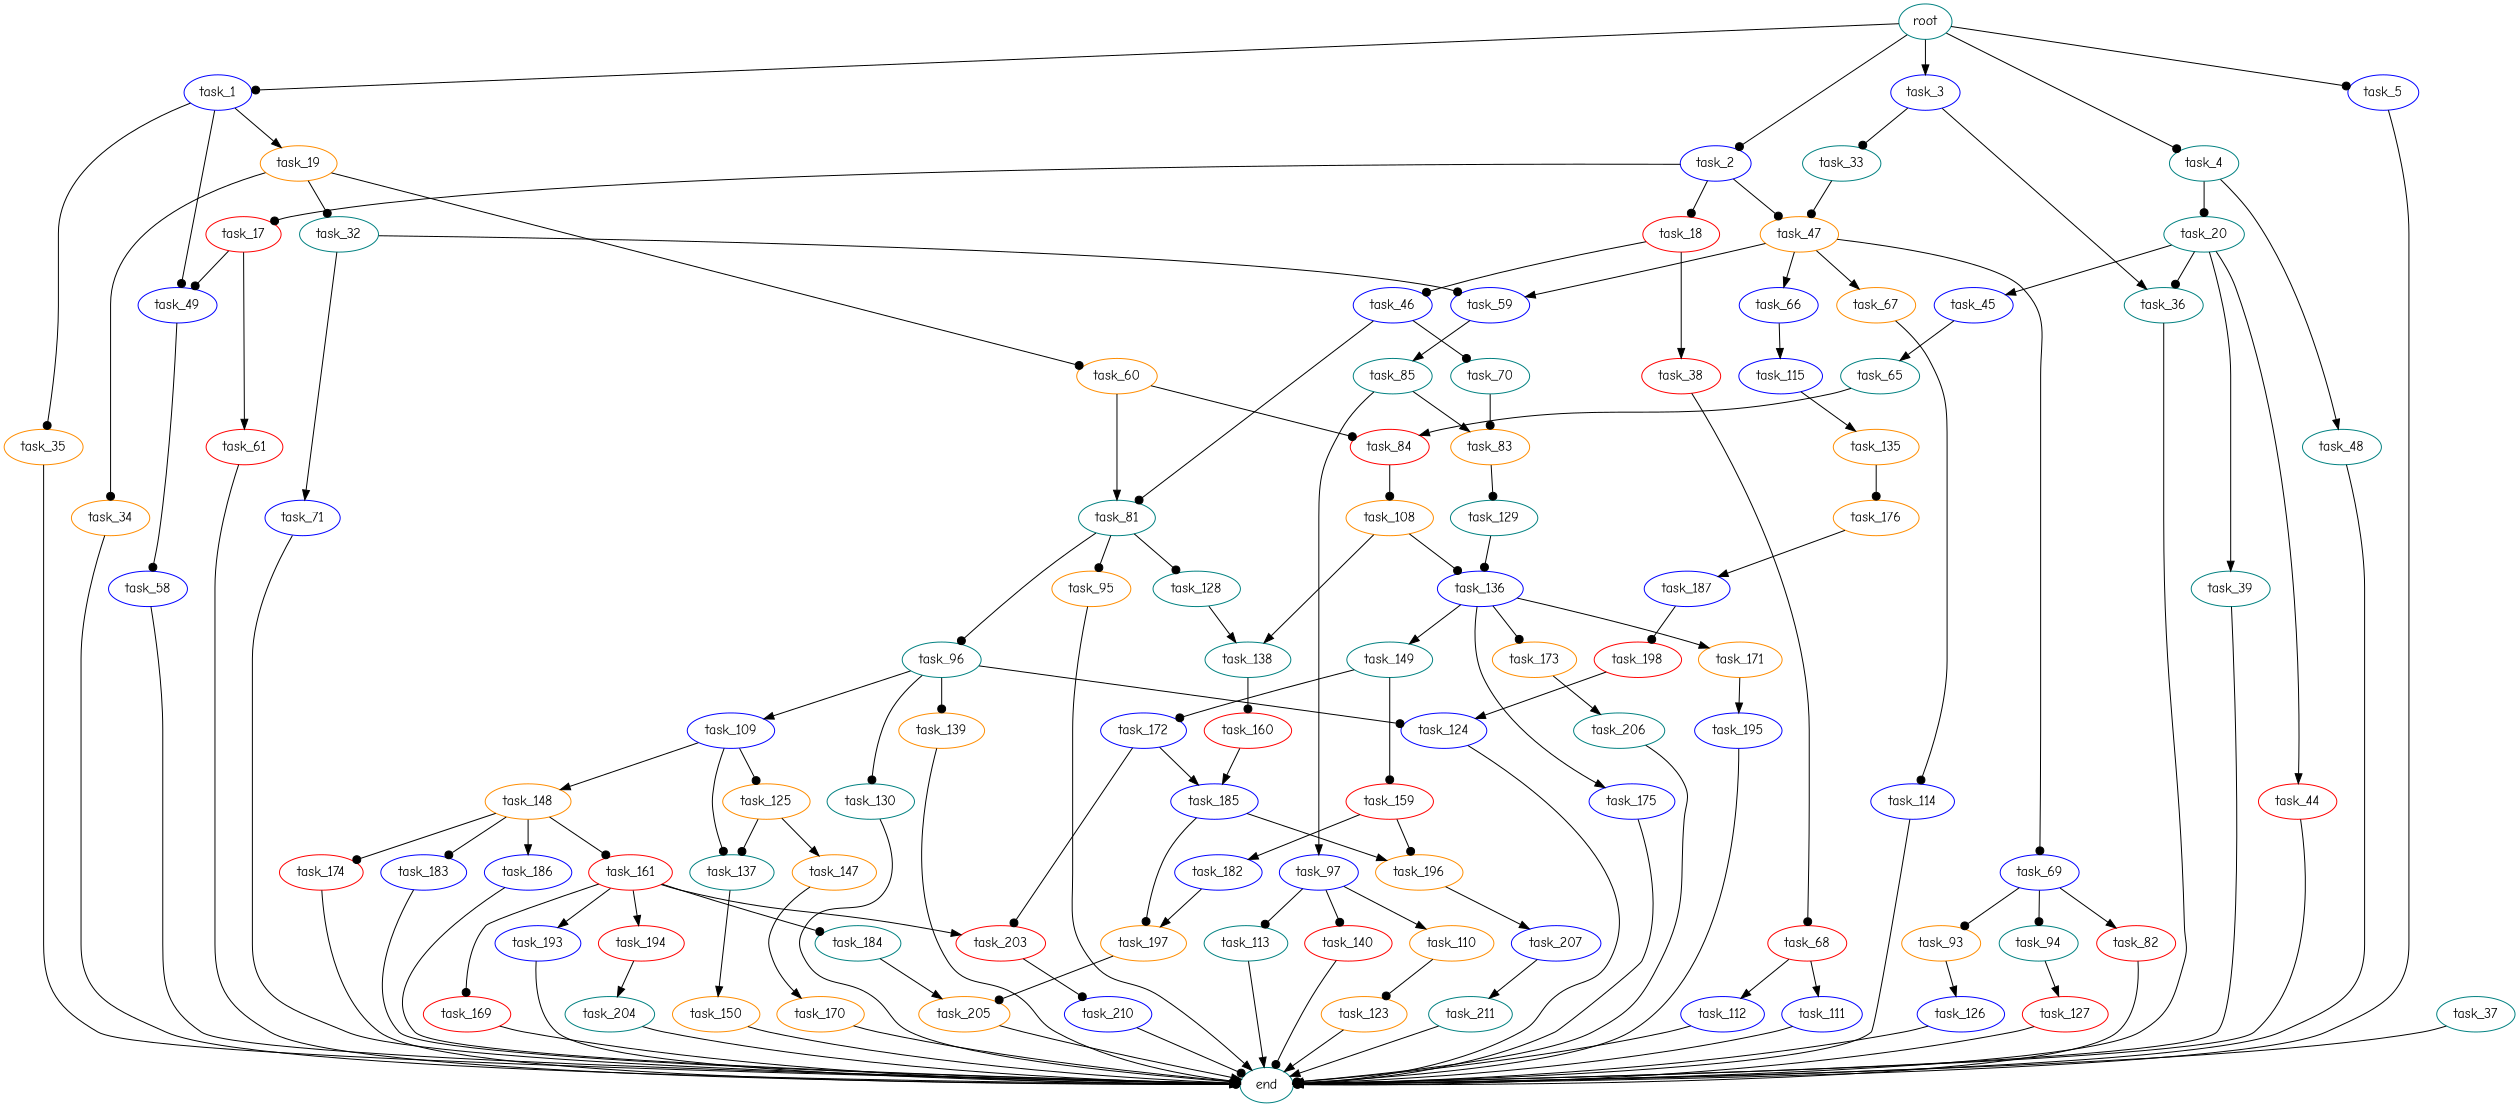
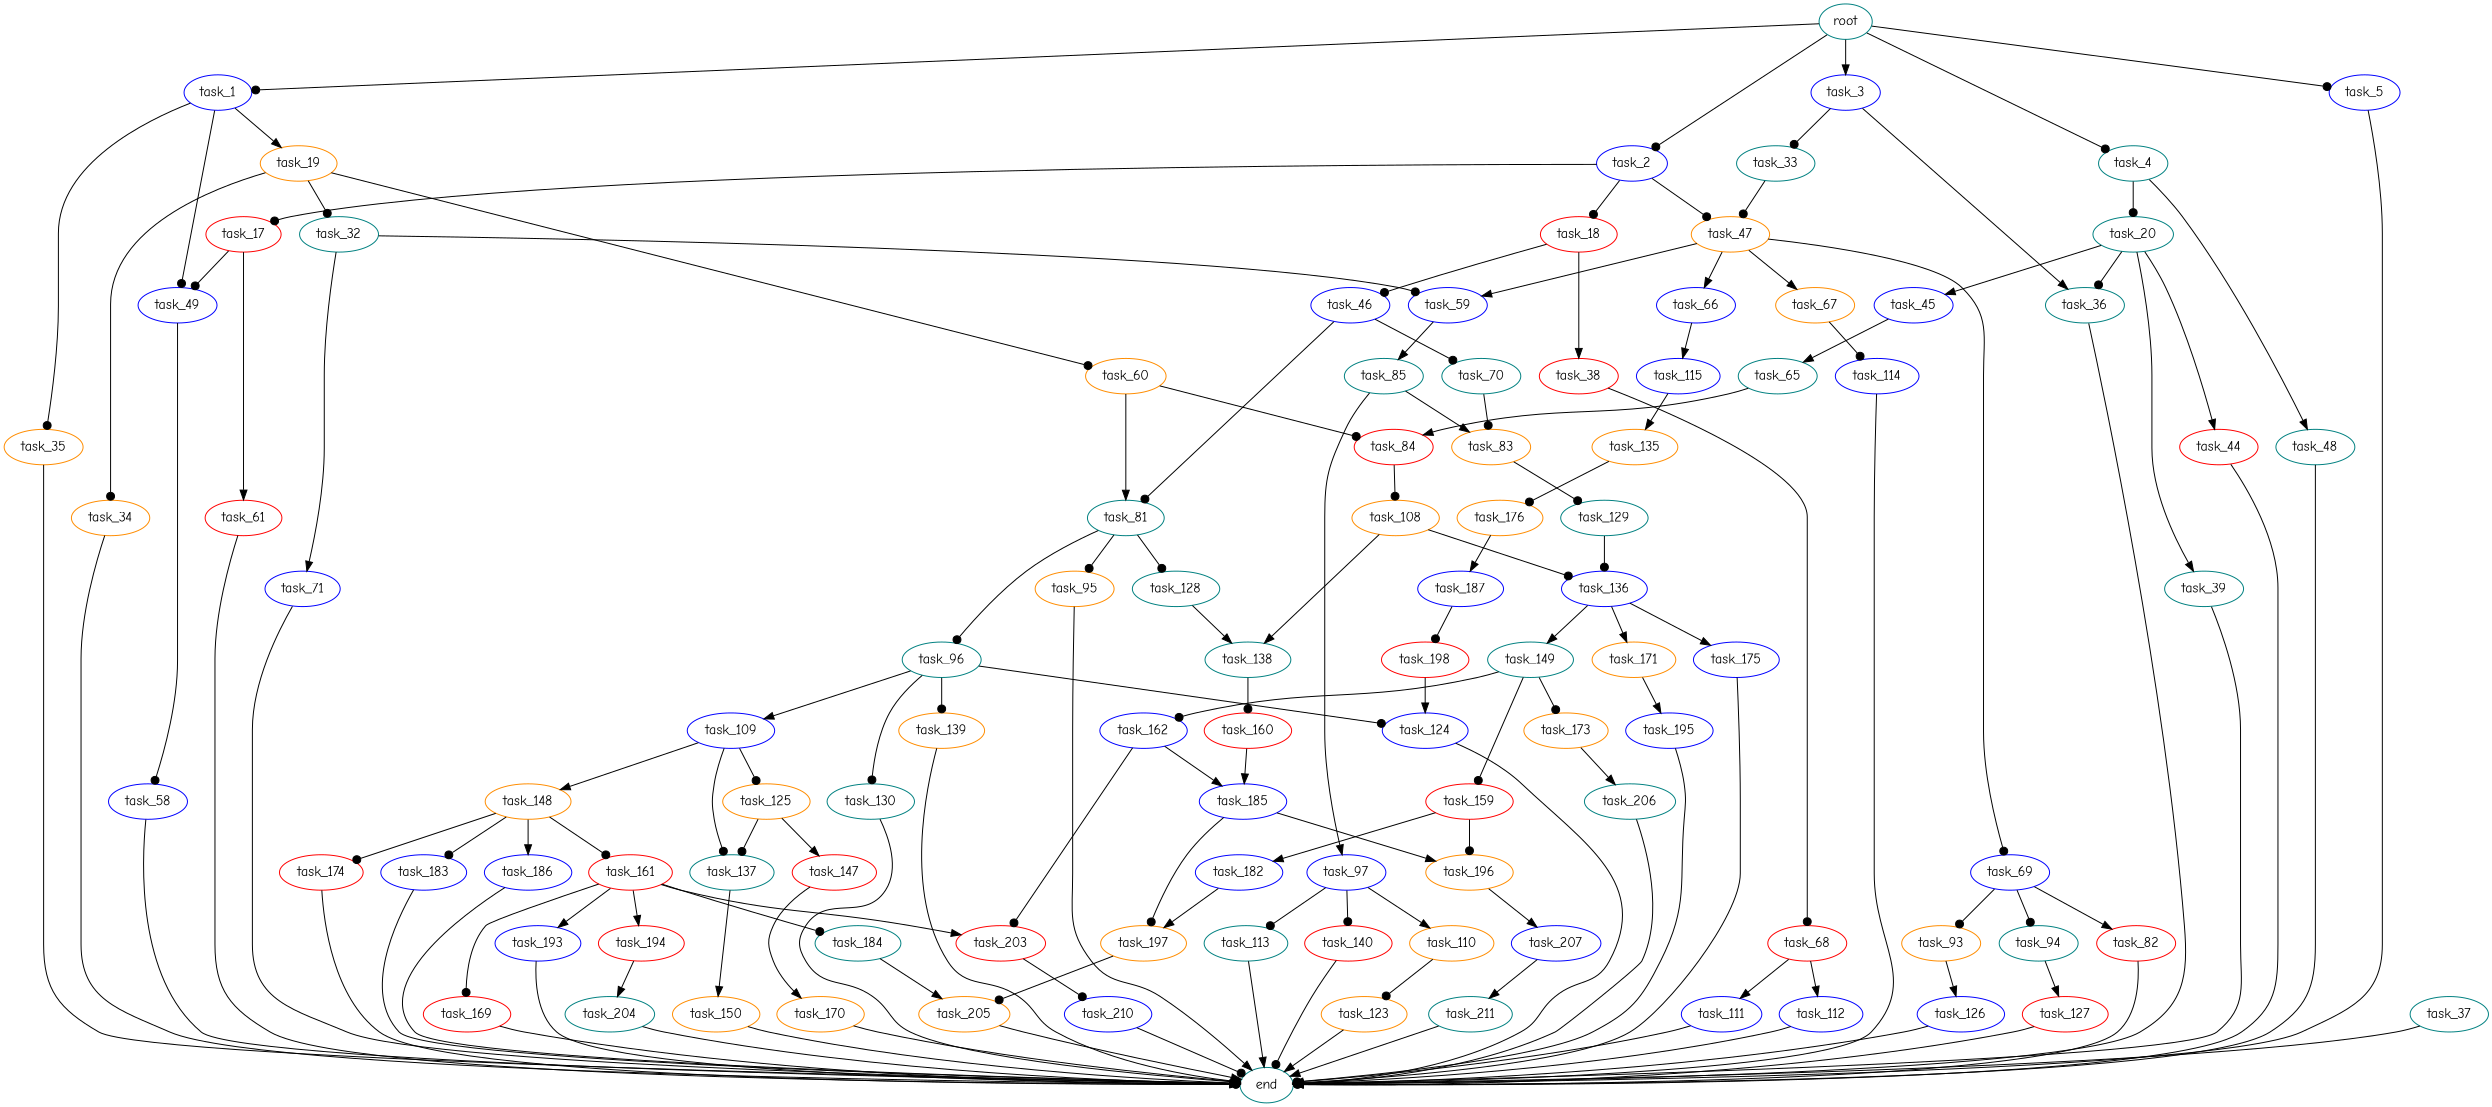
edge "task_136" -> "task_173": now "task_149" -> "task_173"
node "task_172": label "task_172" -> "task_162"
node "task_147": color darkorange -> red
